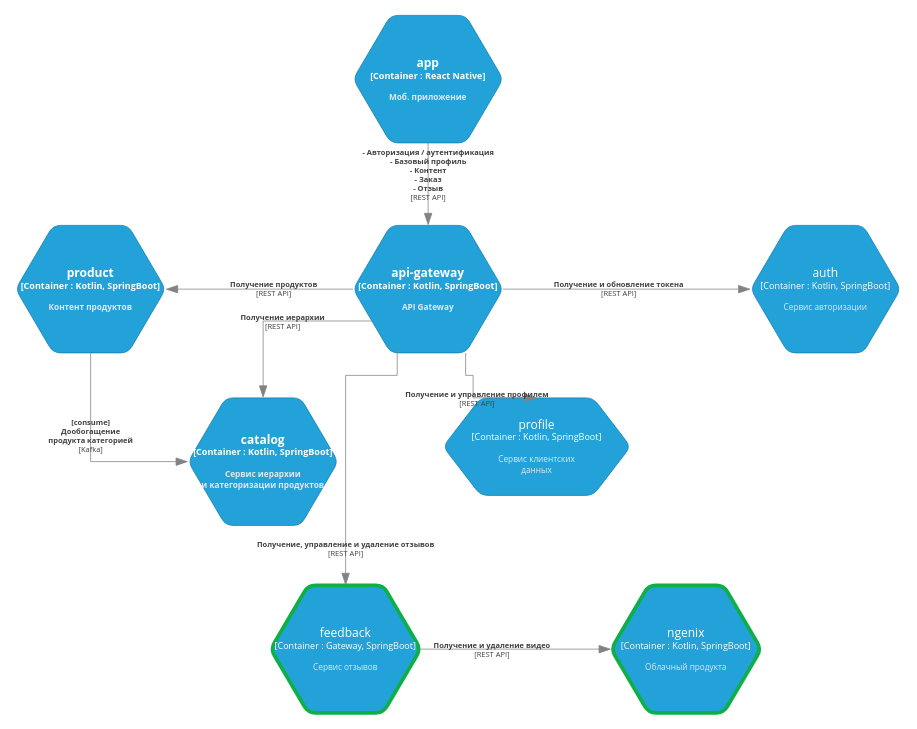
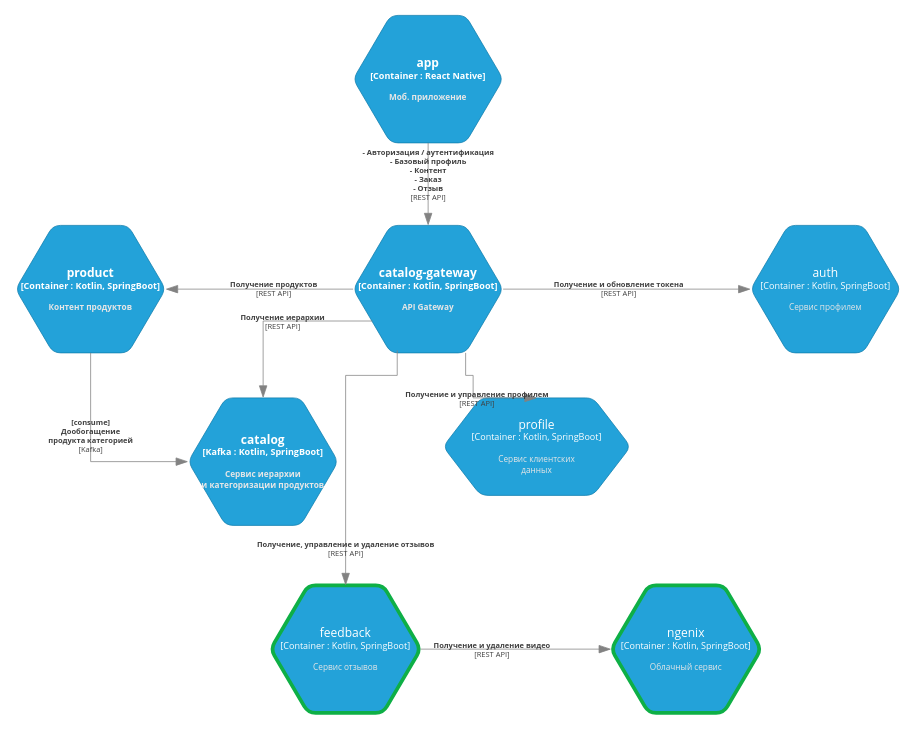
node "api-gateway [Container : Kotlin, SpringBoot] API Gateway": label "api-gateway [Container : Kotlin, SpringBoot] API Gateway" -> "catalog-gateway [Container : Kotlin, SpringBoot] API Gateway"
node "auth [Container : Kotlin, SpringBoot] Сервис авторизации": label "auth [Container : Kotlin, SpringBoot] Сервис авторизации" -> "auth [Container : Kotlin, SpringBoot] Сервис профилем"
node "catalog [Container : Kotlin, SpringBoot] Сервис иерархии и категоризации продуктов": label "catalog [Container : Kotlin, SpringBoot] Сервис иерархии и категоризации продуктов" -> "catalog [Kafka : Kotlin, SpringBoot] Сервис иерархии и категоризации продуктов"
node "feedback [Container : Gateway, SpringBoot] Сервис отзывов": label "feedback [Container : Gateway, SpringBoot] Сервис отзывов" -> "feedback [Container : Kotlin, SpringBoot] Сервис отзывов"
node "ngenix [Container : Kotlin, SpringBoot] Облачный продукта": label "ngenix [Container : Kotlin, SpringBoot] Облачный продукта" -> "ngenix [Container : Kotlin, SpringBoot] Облачный сервис"
